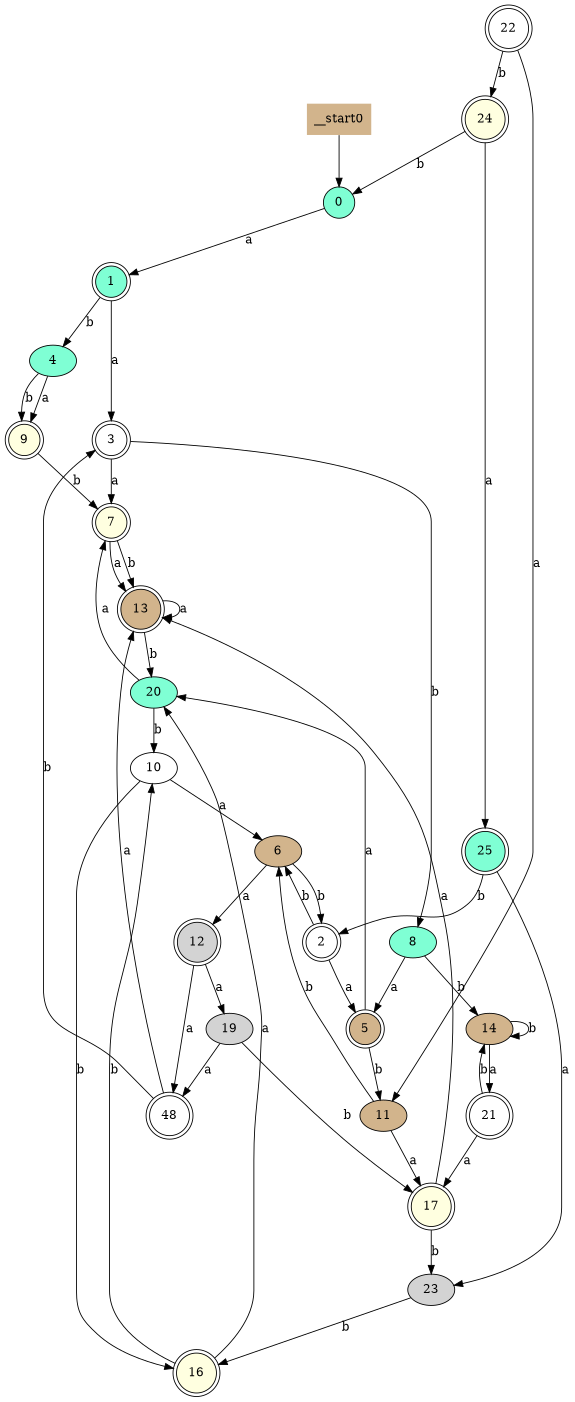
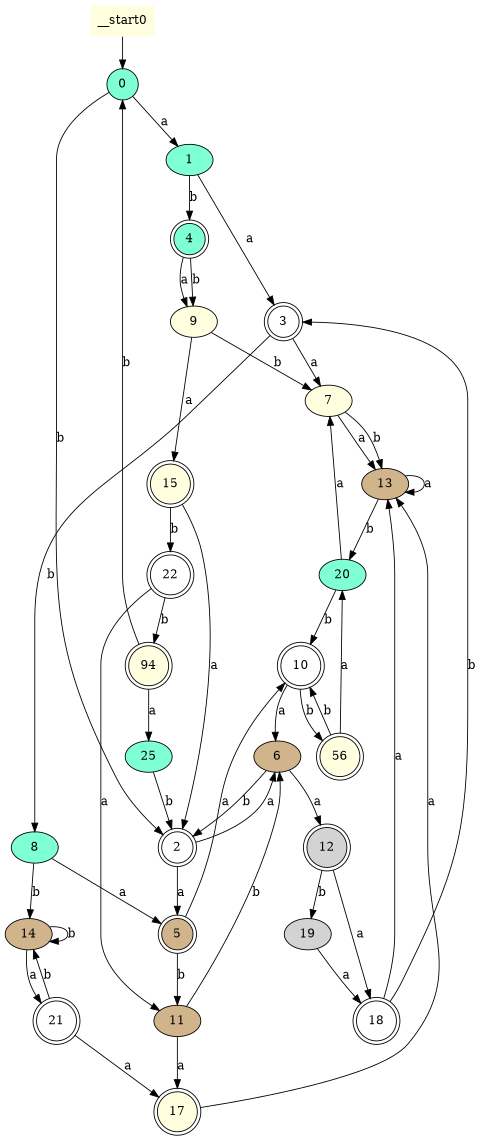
node "__start0": fillcolor tan -> lightyellow
node "24": label "24" -> "94"
node "1": shape doublecircle -> ellipse
node "4": shape ellipse -> doublecircle
node "9": shape doublecircle -> ellipse
edge "0" -> "2": added, label "b"
node "15": added
node "7": shape doublecircle -> ellipse
node "13": shape doublecircle -> ellipse
node "10": shape ellipse -> doublecircle
edge "5" -> "20": now "5" -> "10"
node "25": shape doublecircle -> ellipse
edge "2" -> "6": label "b" -> "a"
edge "12" -> "19": label "a" -> "b"
node "48": label "48" -> "18"
edge "19" -> "17": removed, label "b"
node "23": removed
node "16": label "16" -> "56"
